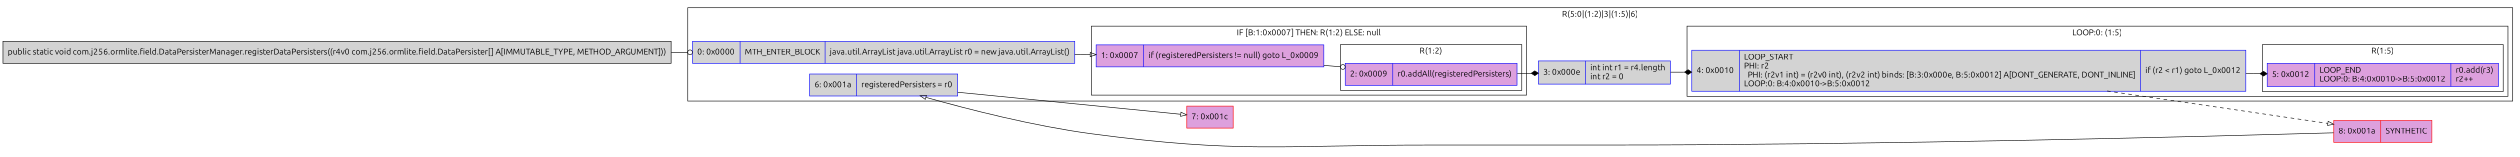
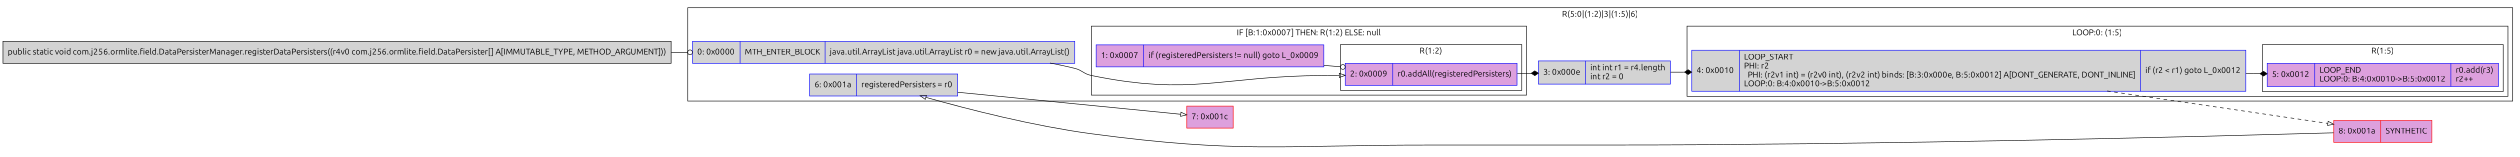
edge "0: 0x0000" -> "1: 0x0007": now "0: 0x0000" -> "2: 0x0009"
